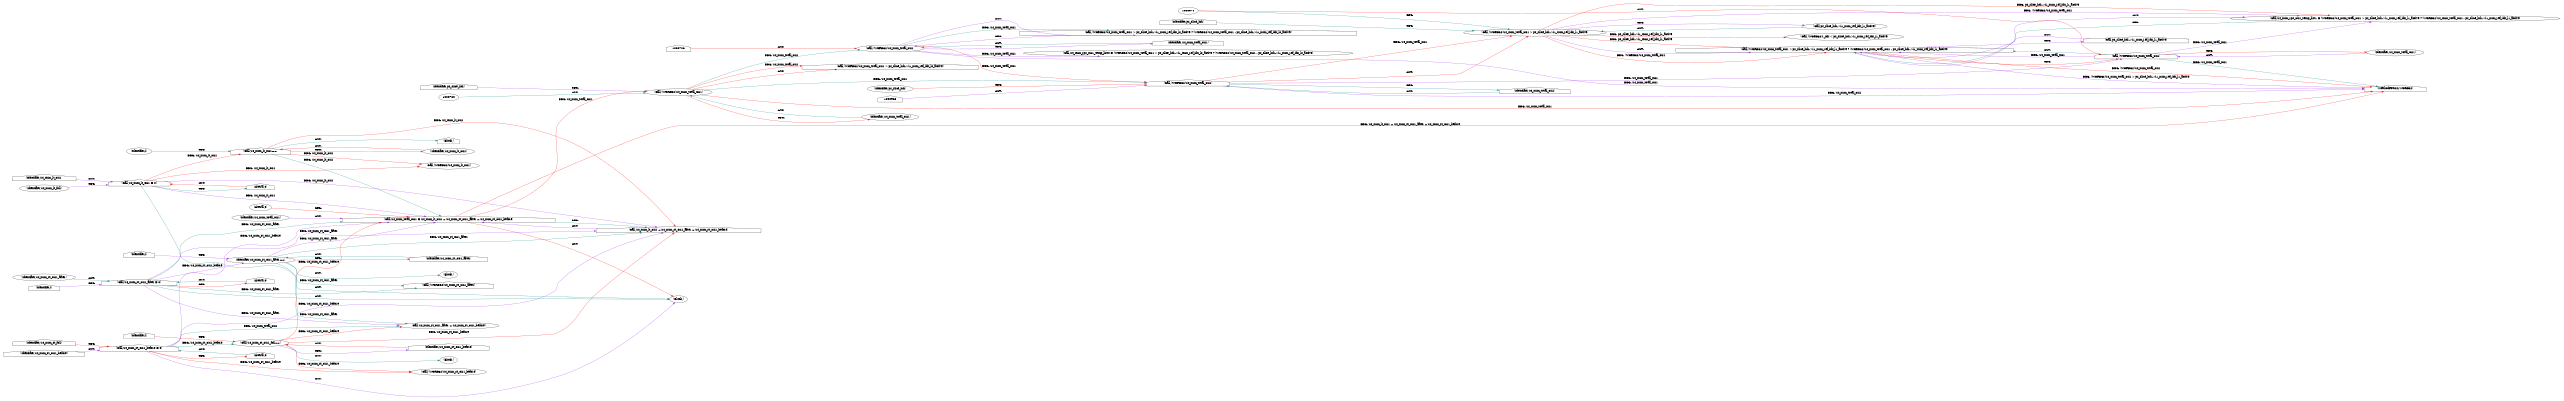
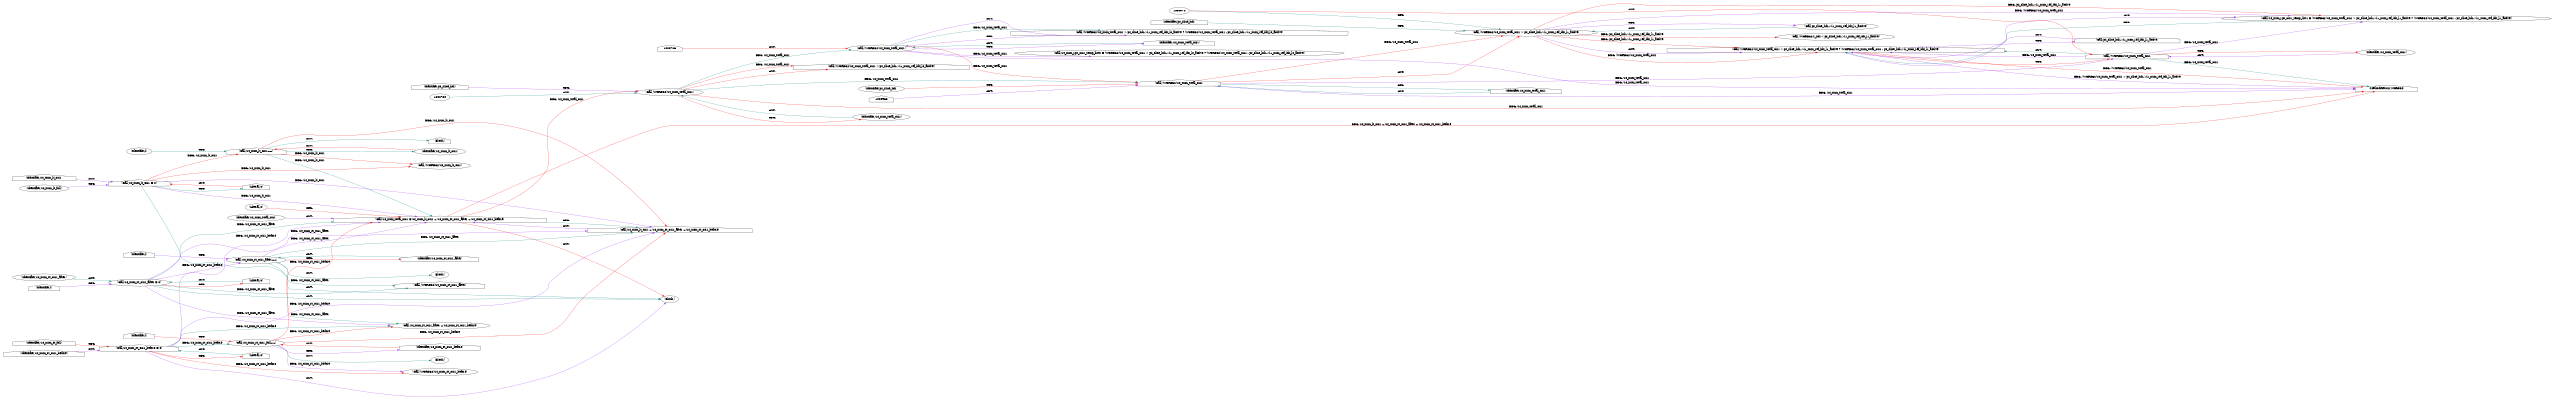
node "(Identifier,u4_num_st_curr_after++)": label "(Identifier,u4_num_st_curr_after++)" -> "(Call,u4_num_st_curr_after++)"
node "(Call,u4_num_st_curr_after = 0)": shape house -> ellipse
edge "(Call,u4_num_st_curr_before = 0)" -> "(Call,u4_num_st_curr_after + u4_num_st_curr_before)": label "DDG: u4_num_total_curr" -> "DDG: u4_num_st_curr_before"
edge "(Call,u4_num_st_curr_foll++)" -> "(Call,(WORD32)u4_num_st_curr_before)": color red -> purple
